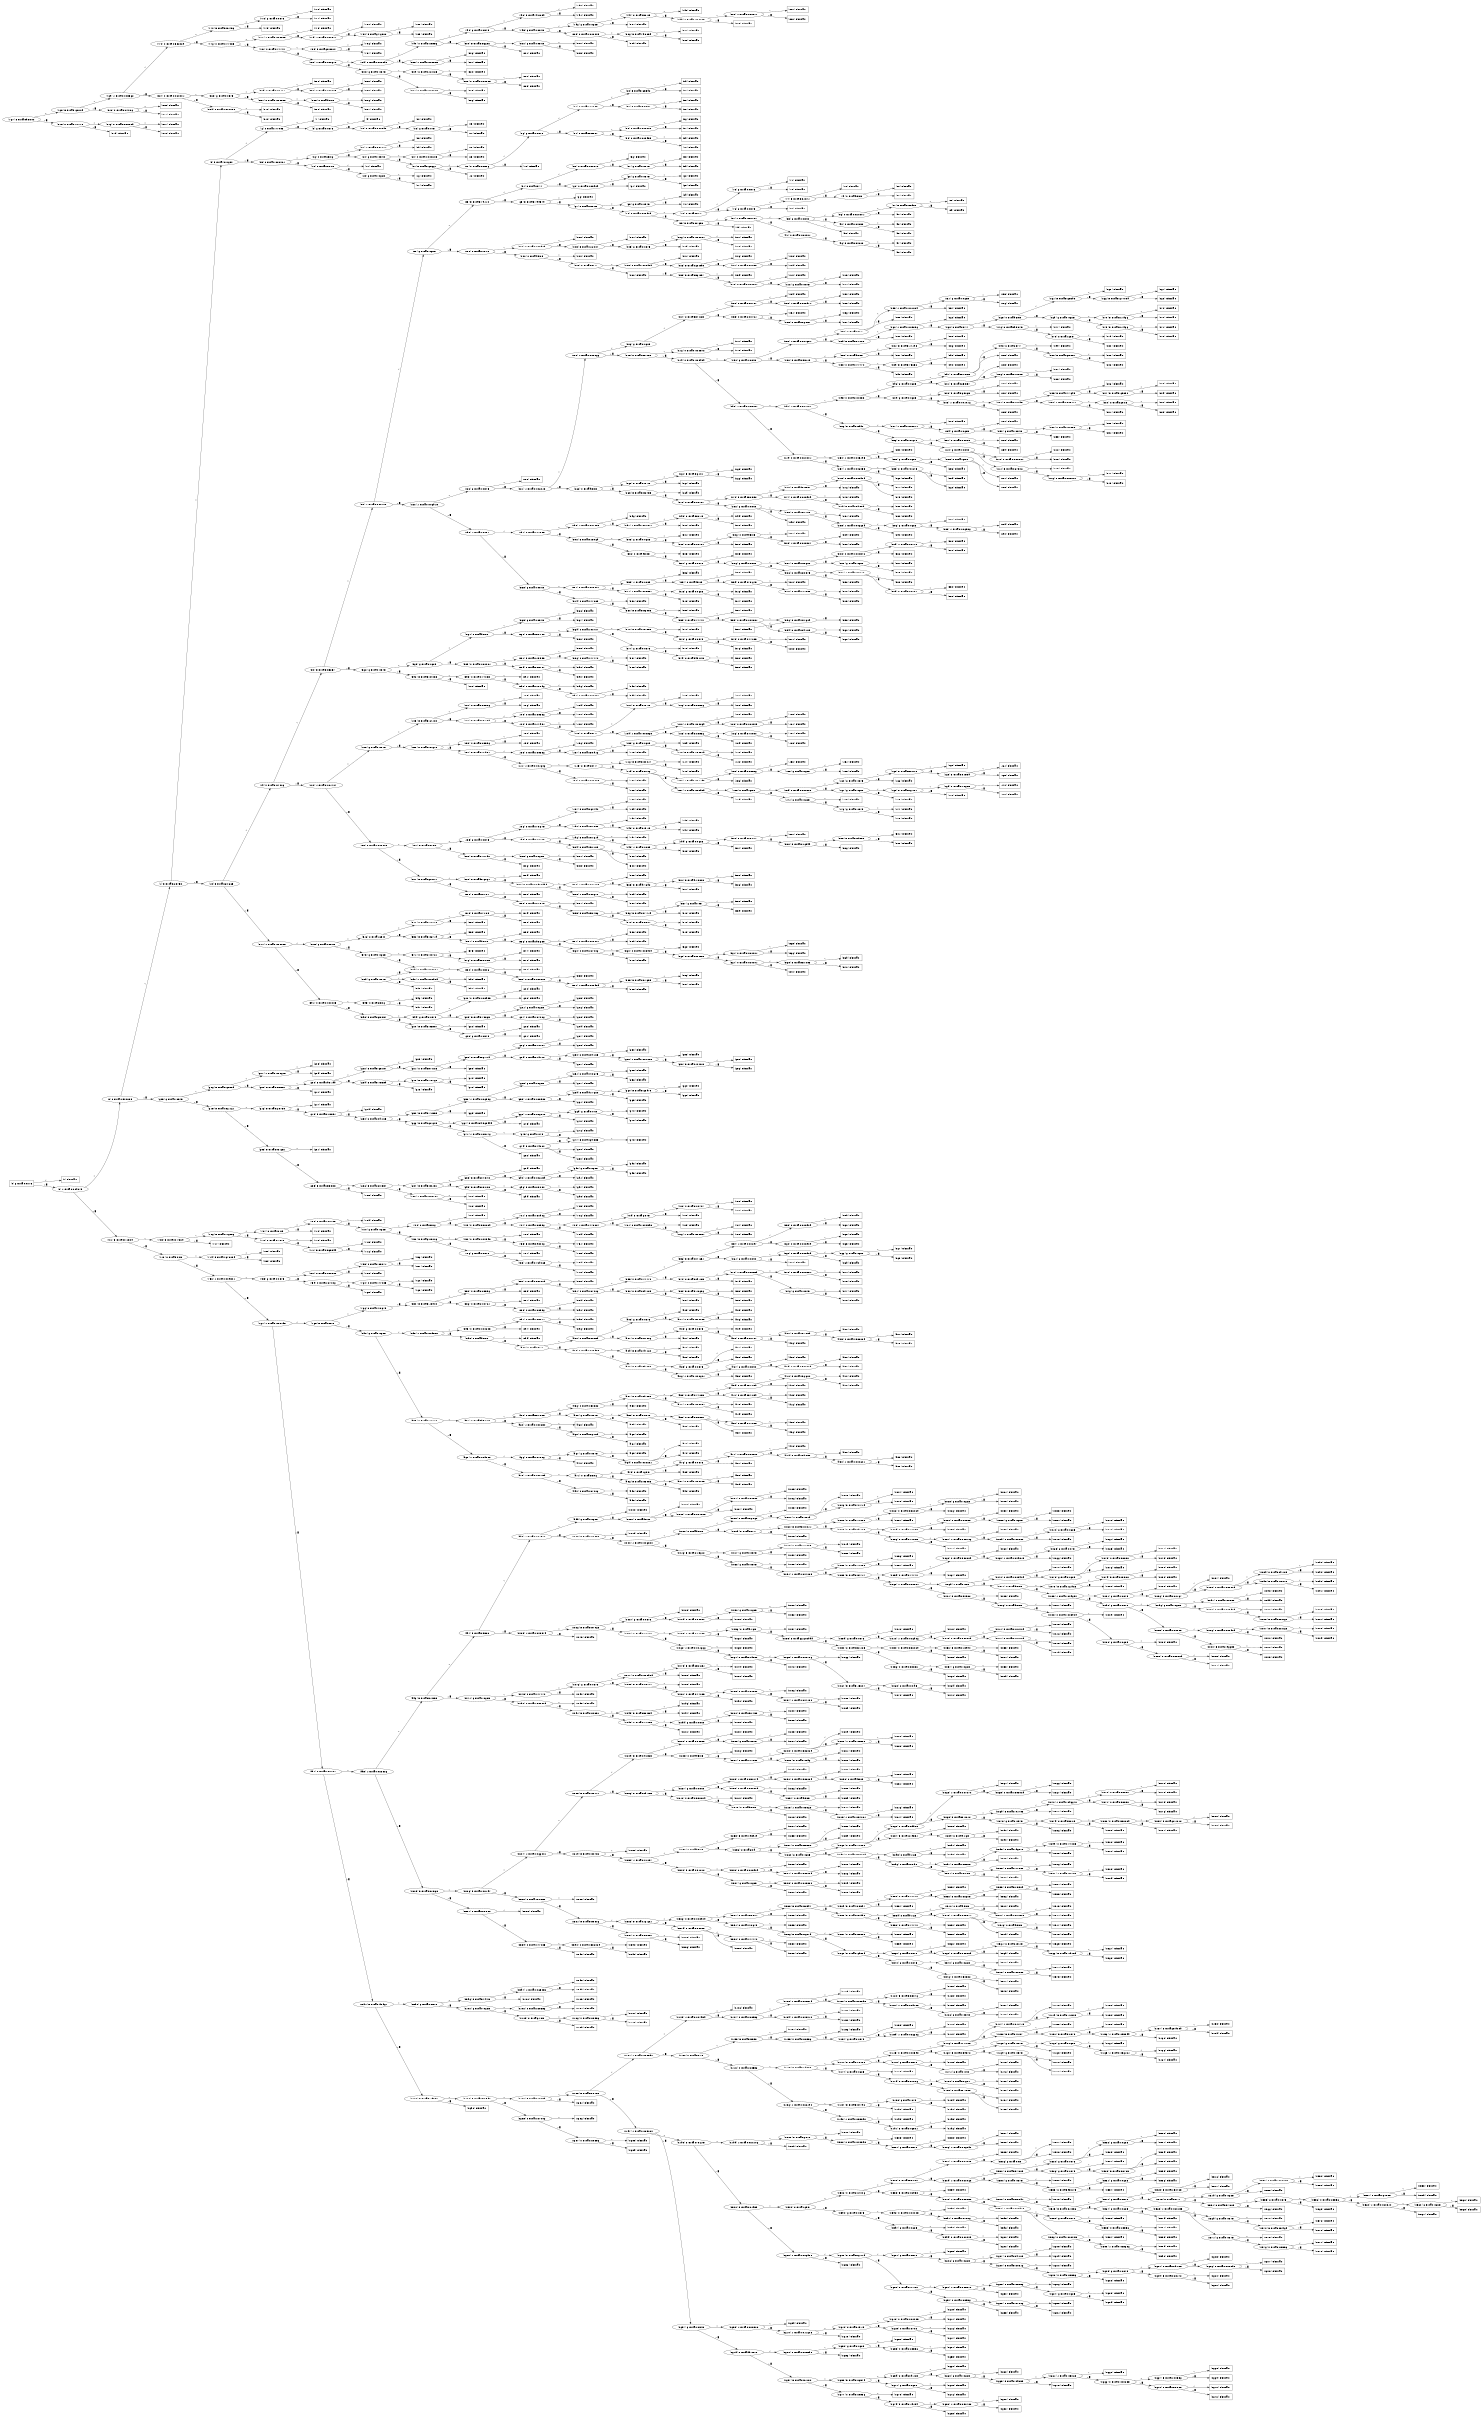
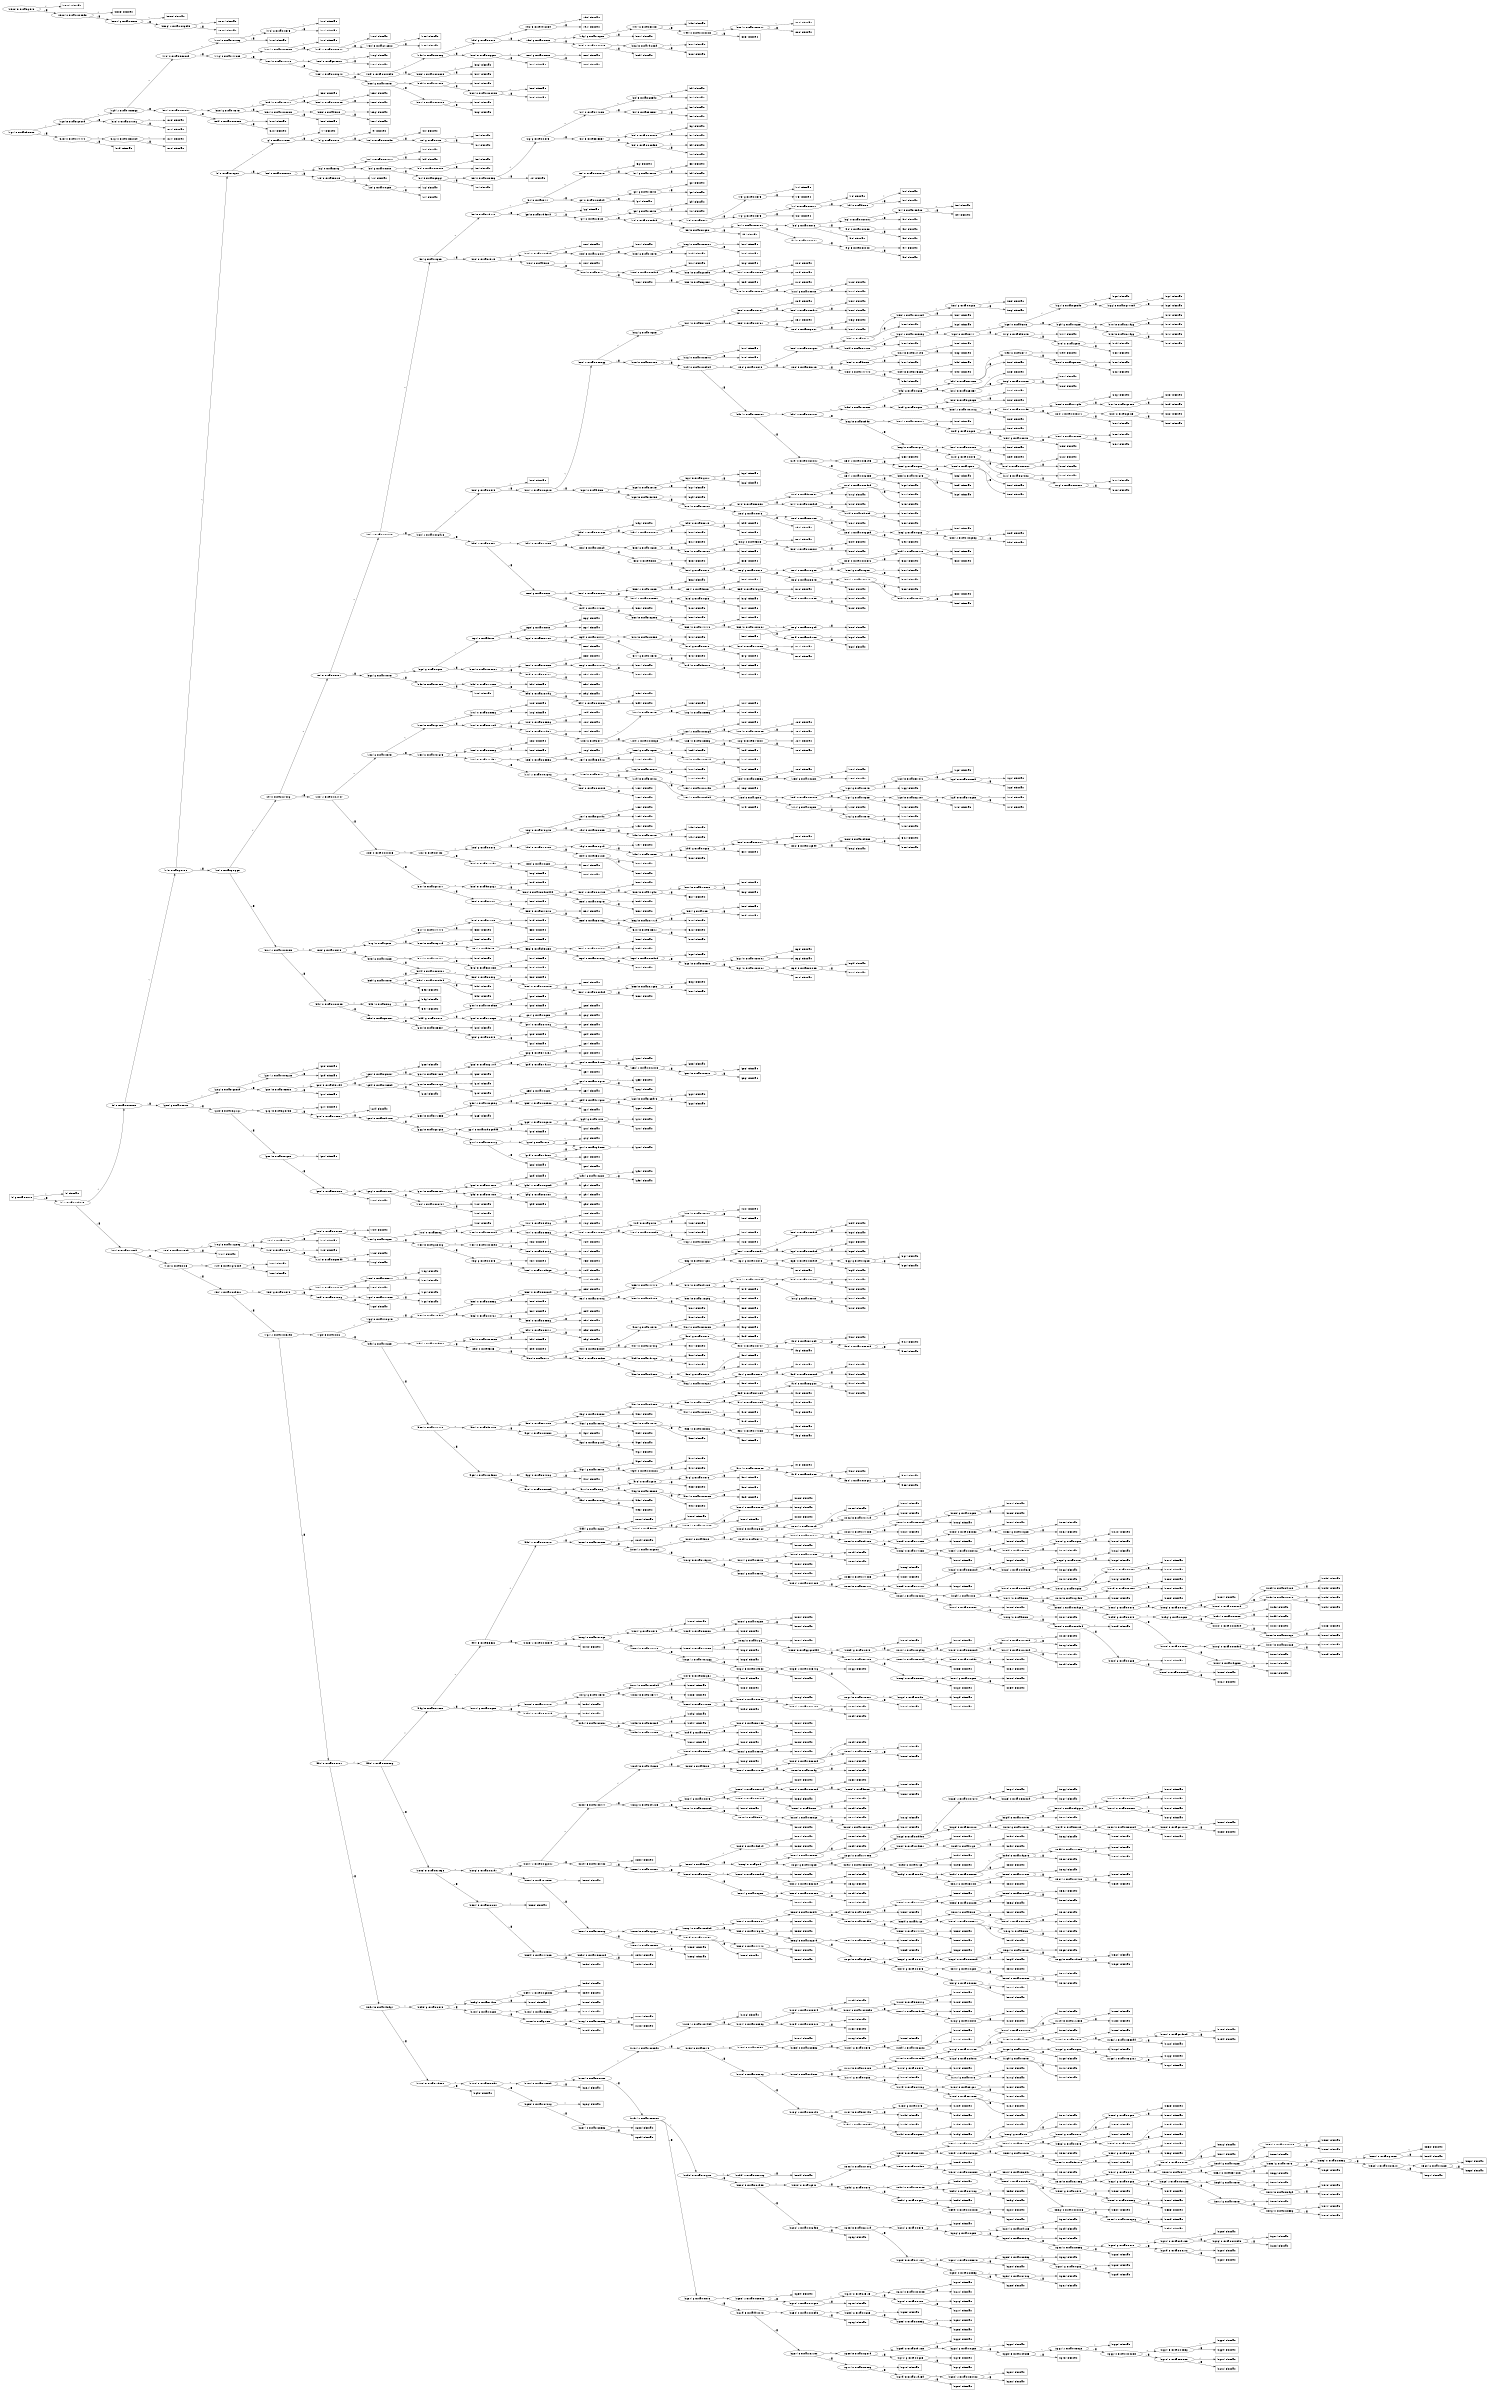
node "(1135) 1 Cut=1.77085": shape ellipse -> box
edge "(1499) 4 Cut=0.021406" -> "(1500) 3 Cut=86.578": removed, label "<"
node "(1593) Class=1": shape box -> ellipse
